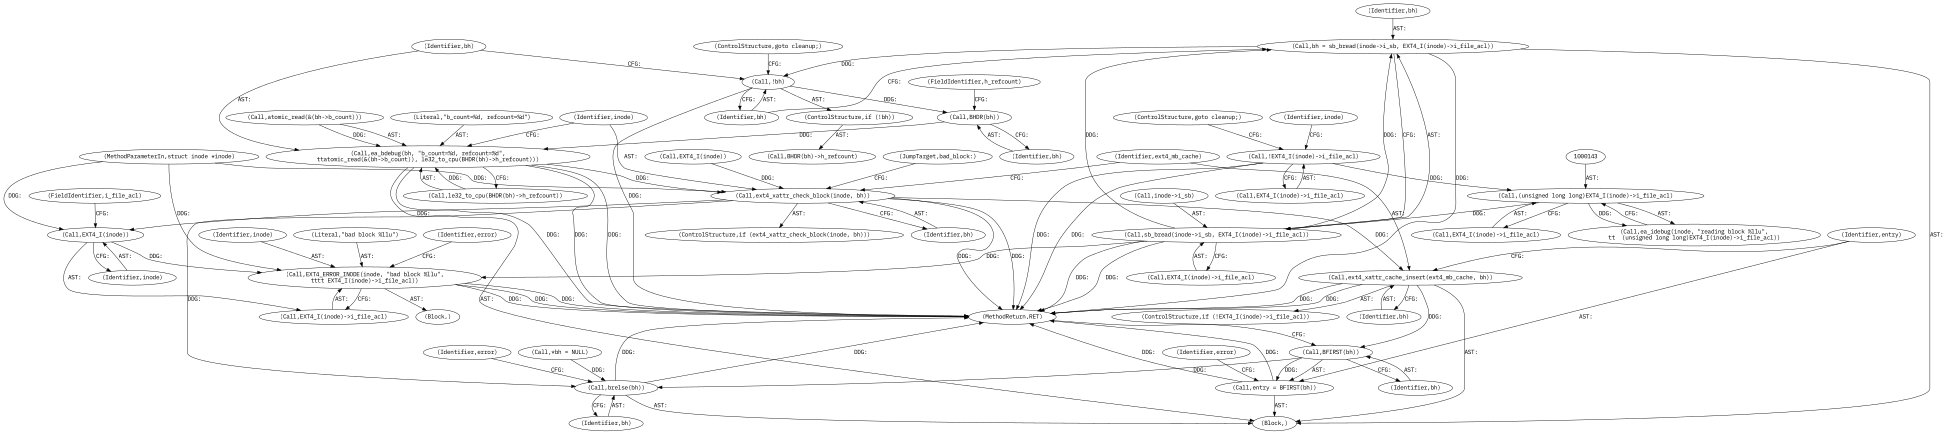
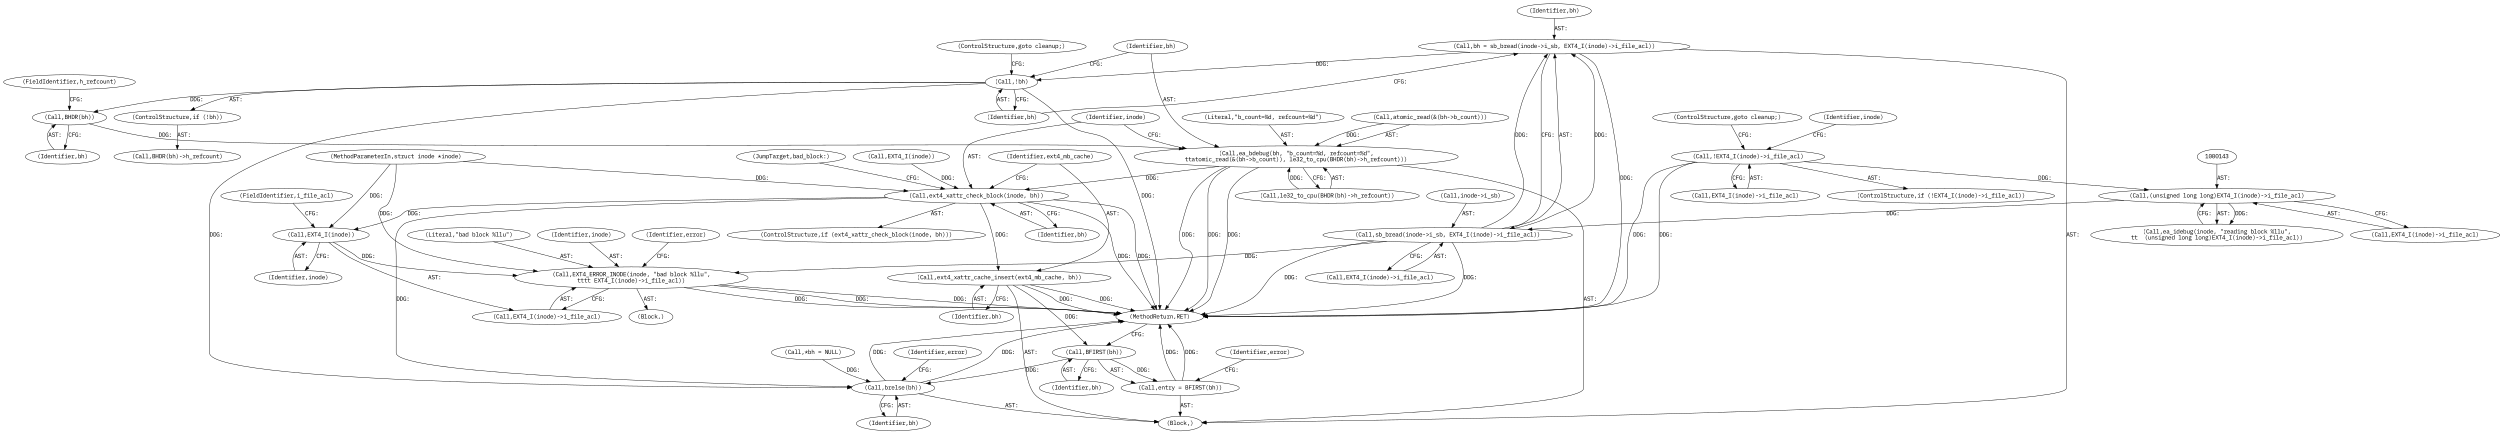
edge "(Call,!bh)" -> "(Call,brelse(bh))": added, label "DDG:"
node "(Identifier,entry)": removed
edge "(Call,ext4_xattr_cache_insert(ext4_mb_cache, bh))" -> "(ControlStructure,if (!EXT4_I(inode)->i_file_acl))": now "(Call,!EXT4_I(inode)->i_file_acl)" -> "(ControlStructure,if (!EXT4_I(inode)->i_file_acl))"
